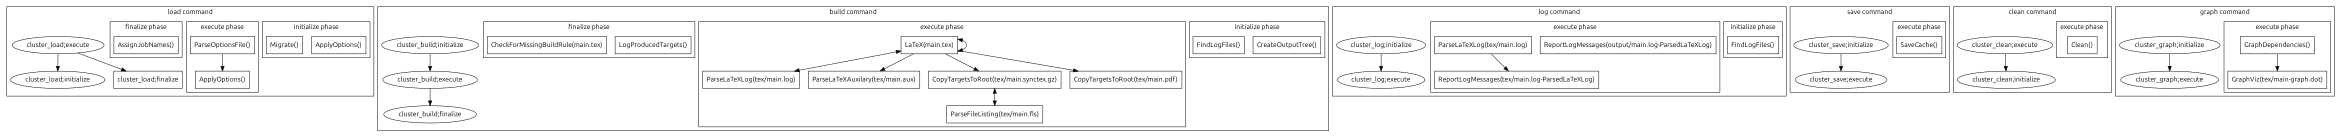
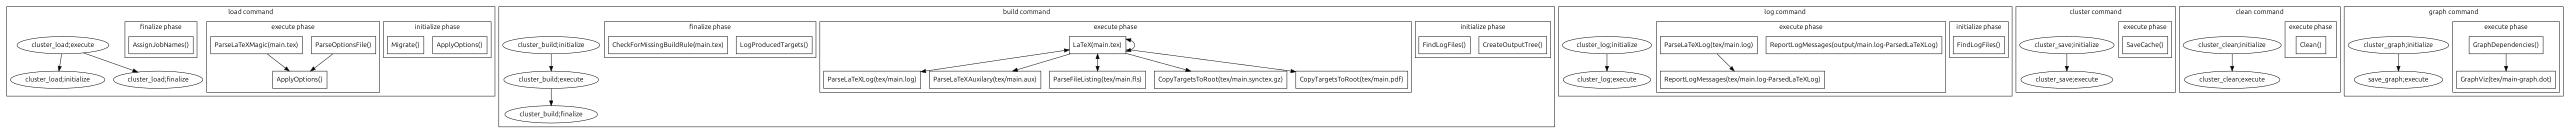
cluster "save command": label "save command" -> "cluster command"
node "ParseLaTeXMagic(main.tex)": added
edge "cluster_clean;execute" -> "cluster_clean;initialize": reversed
node "cluster_load;finalize": shape box -> ellipse
node "cluster_graph;execute": label "cluster_graph;execute" -> "save_graph;execute"
edge "CopyTargetsToRoot(tex/main.synctex.gz)" -- "ParseFileListing(tex/main.fls)": now "LaTeX(main.tex)" -- "ParseFileListing(tex/main.fls)"
